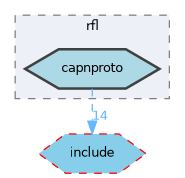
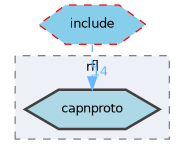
edge "capnproto" -> "include": reversed
